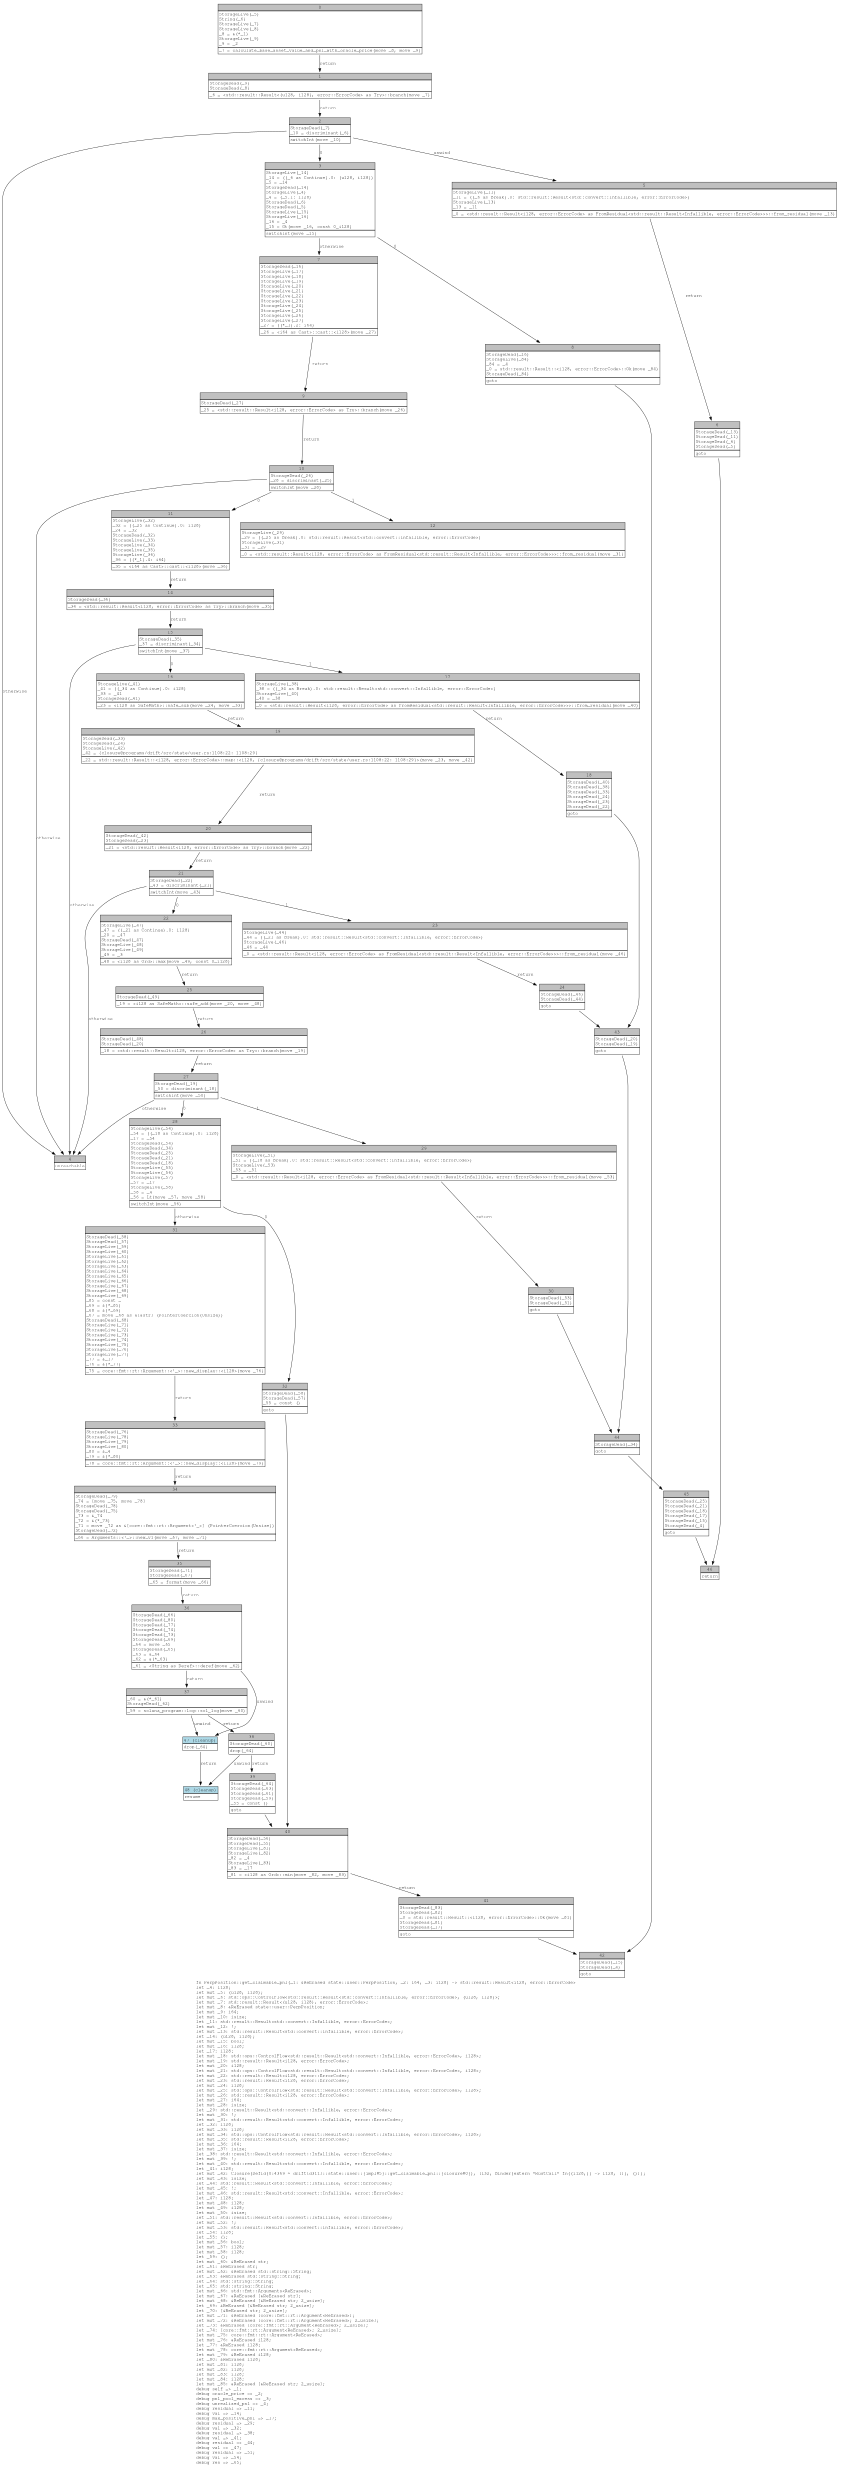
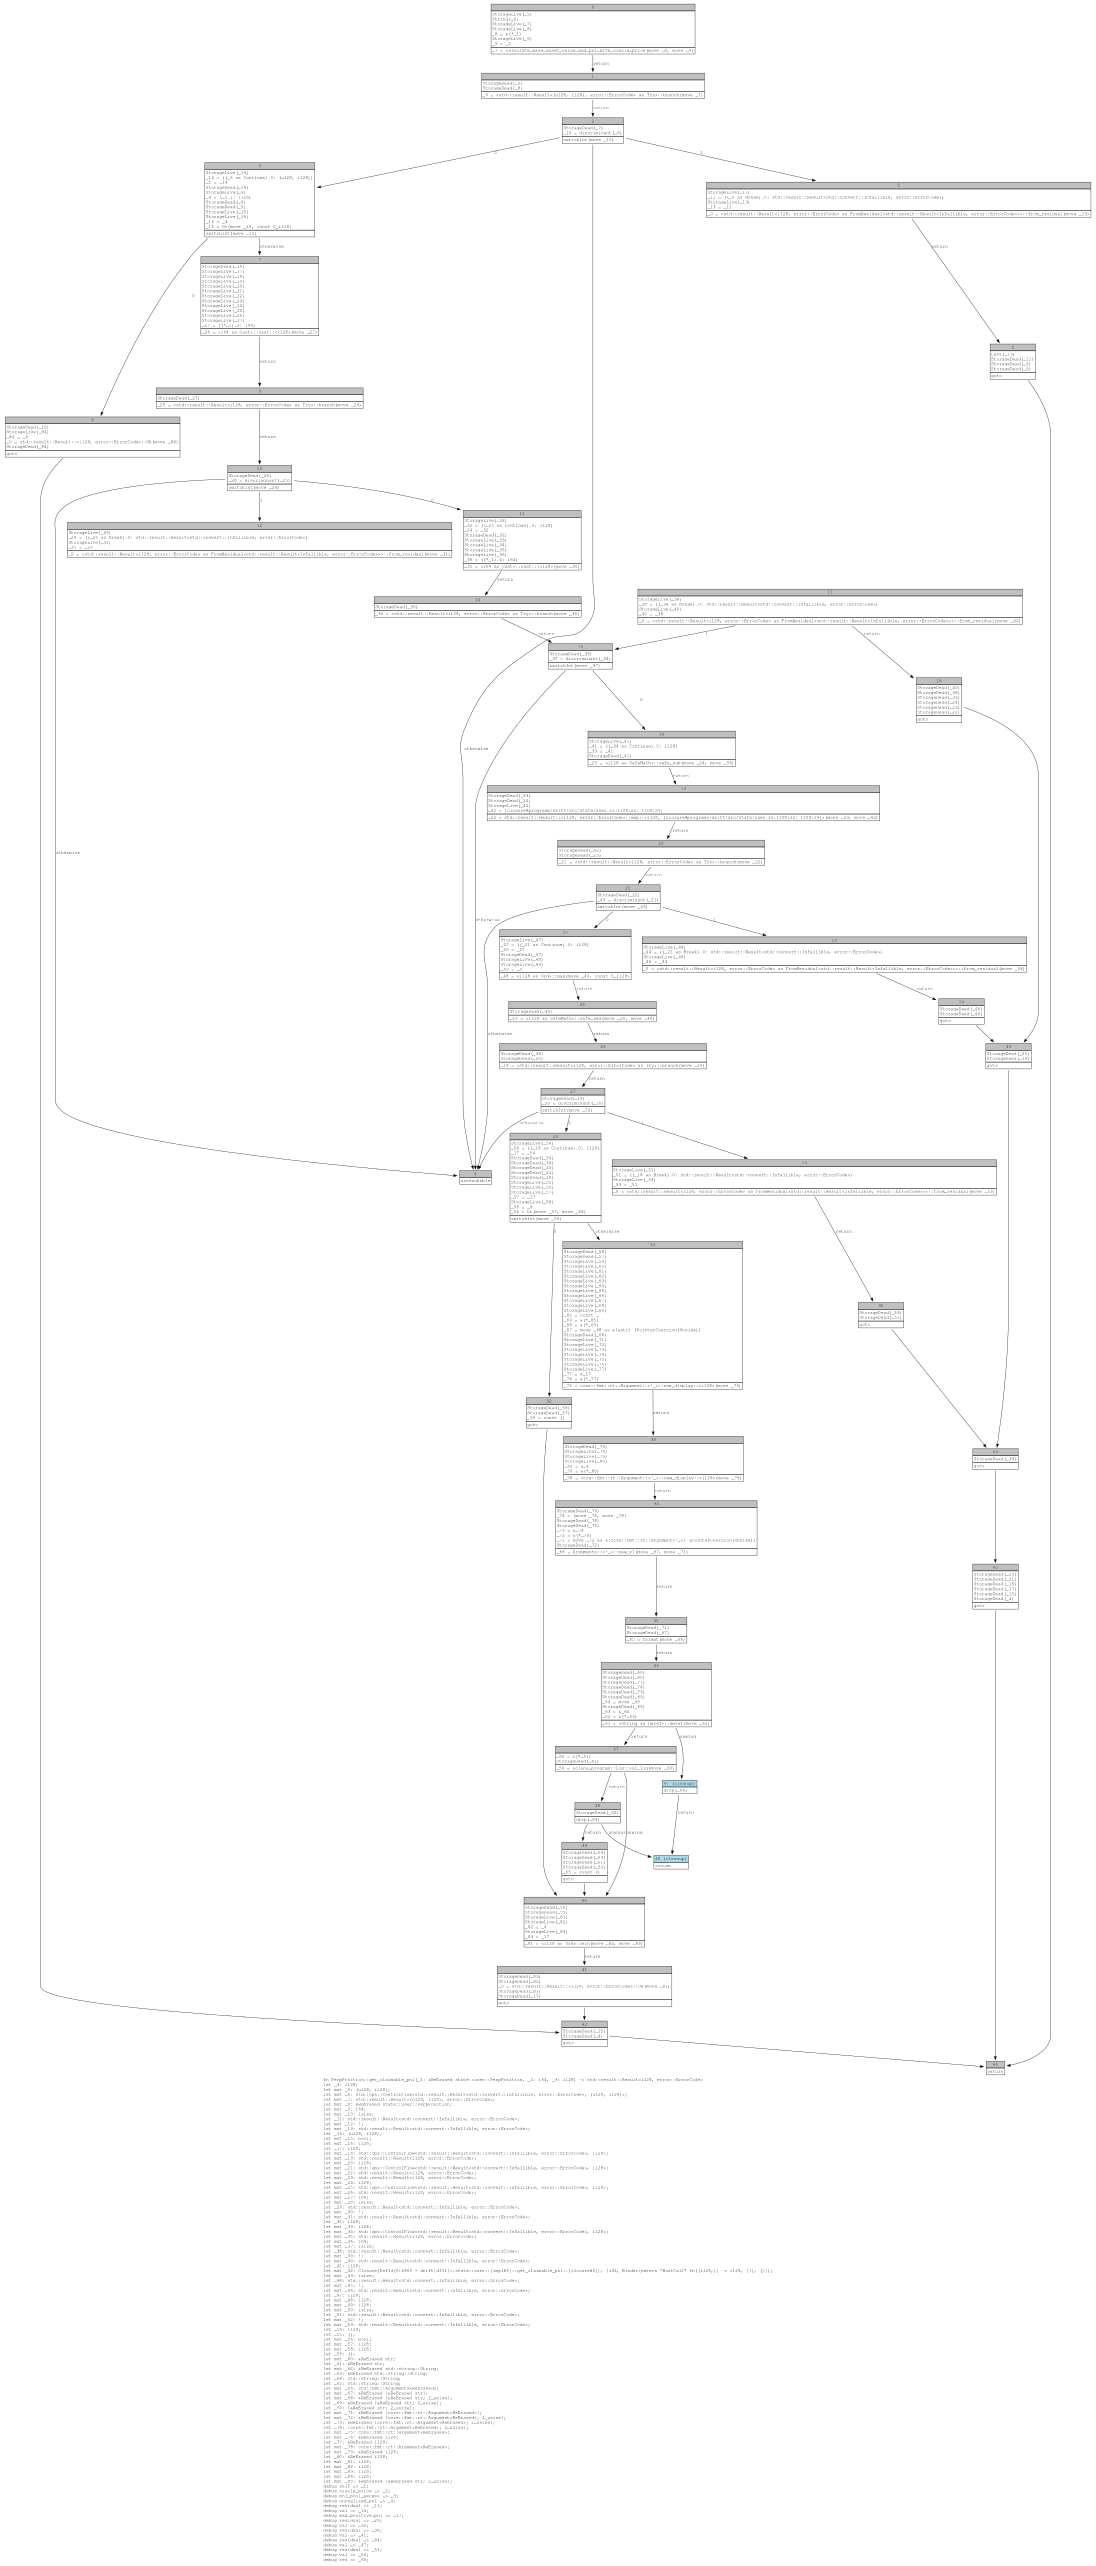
edge "2" -> "5": label "unwind" -> "1"
node "6": text "StorageDead(_13)" -> "Cast(_13)"
edge "15" -> "17": reversed
edge "37" -> "47 (cleanup)": now "37" -> "40"
edge "42" -> "46": added
